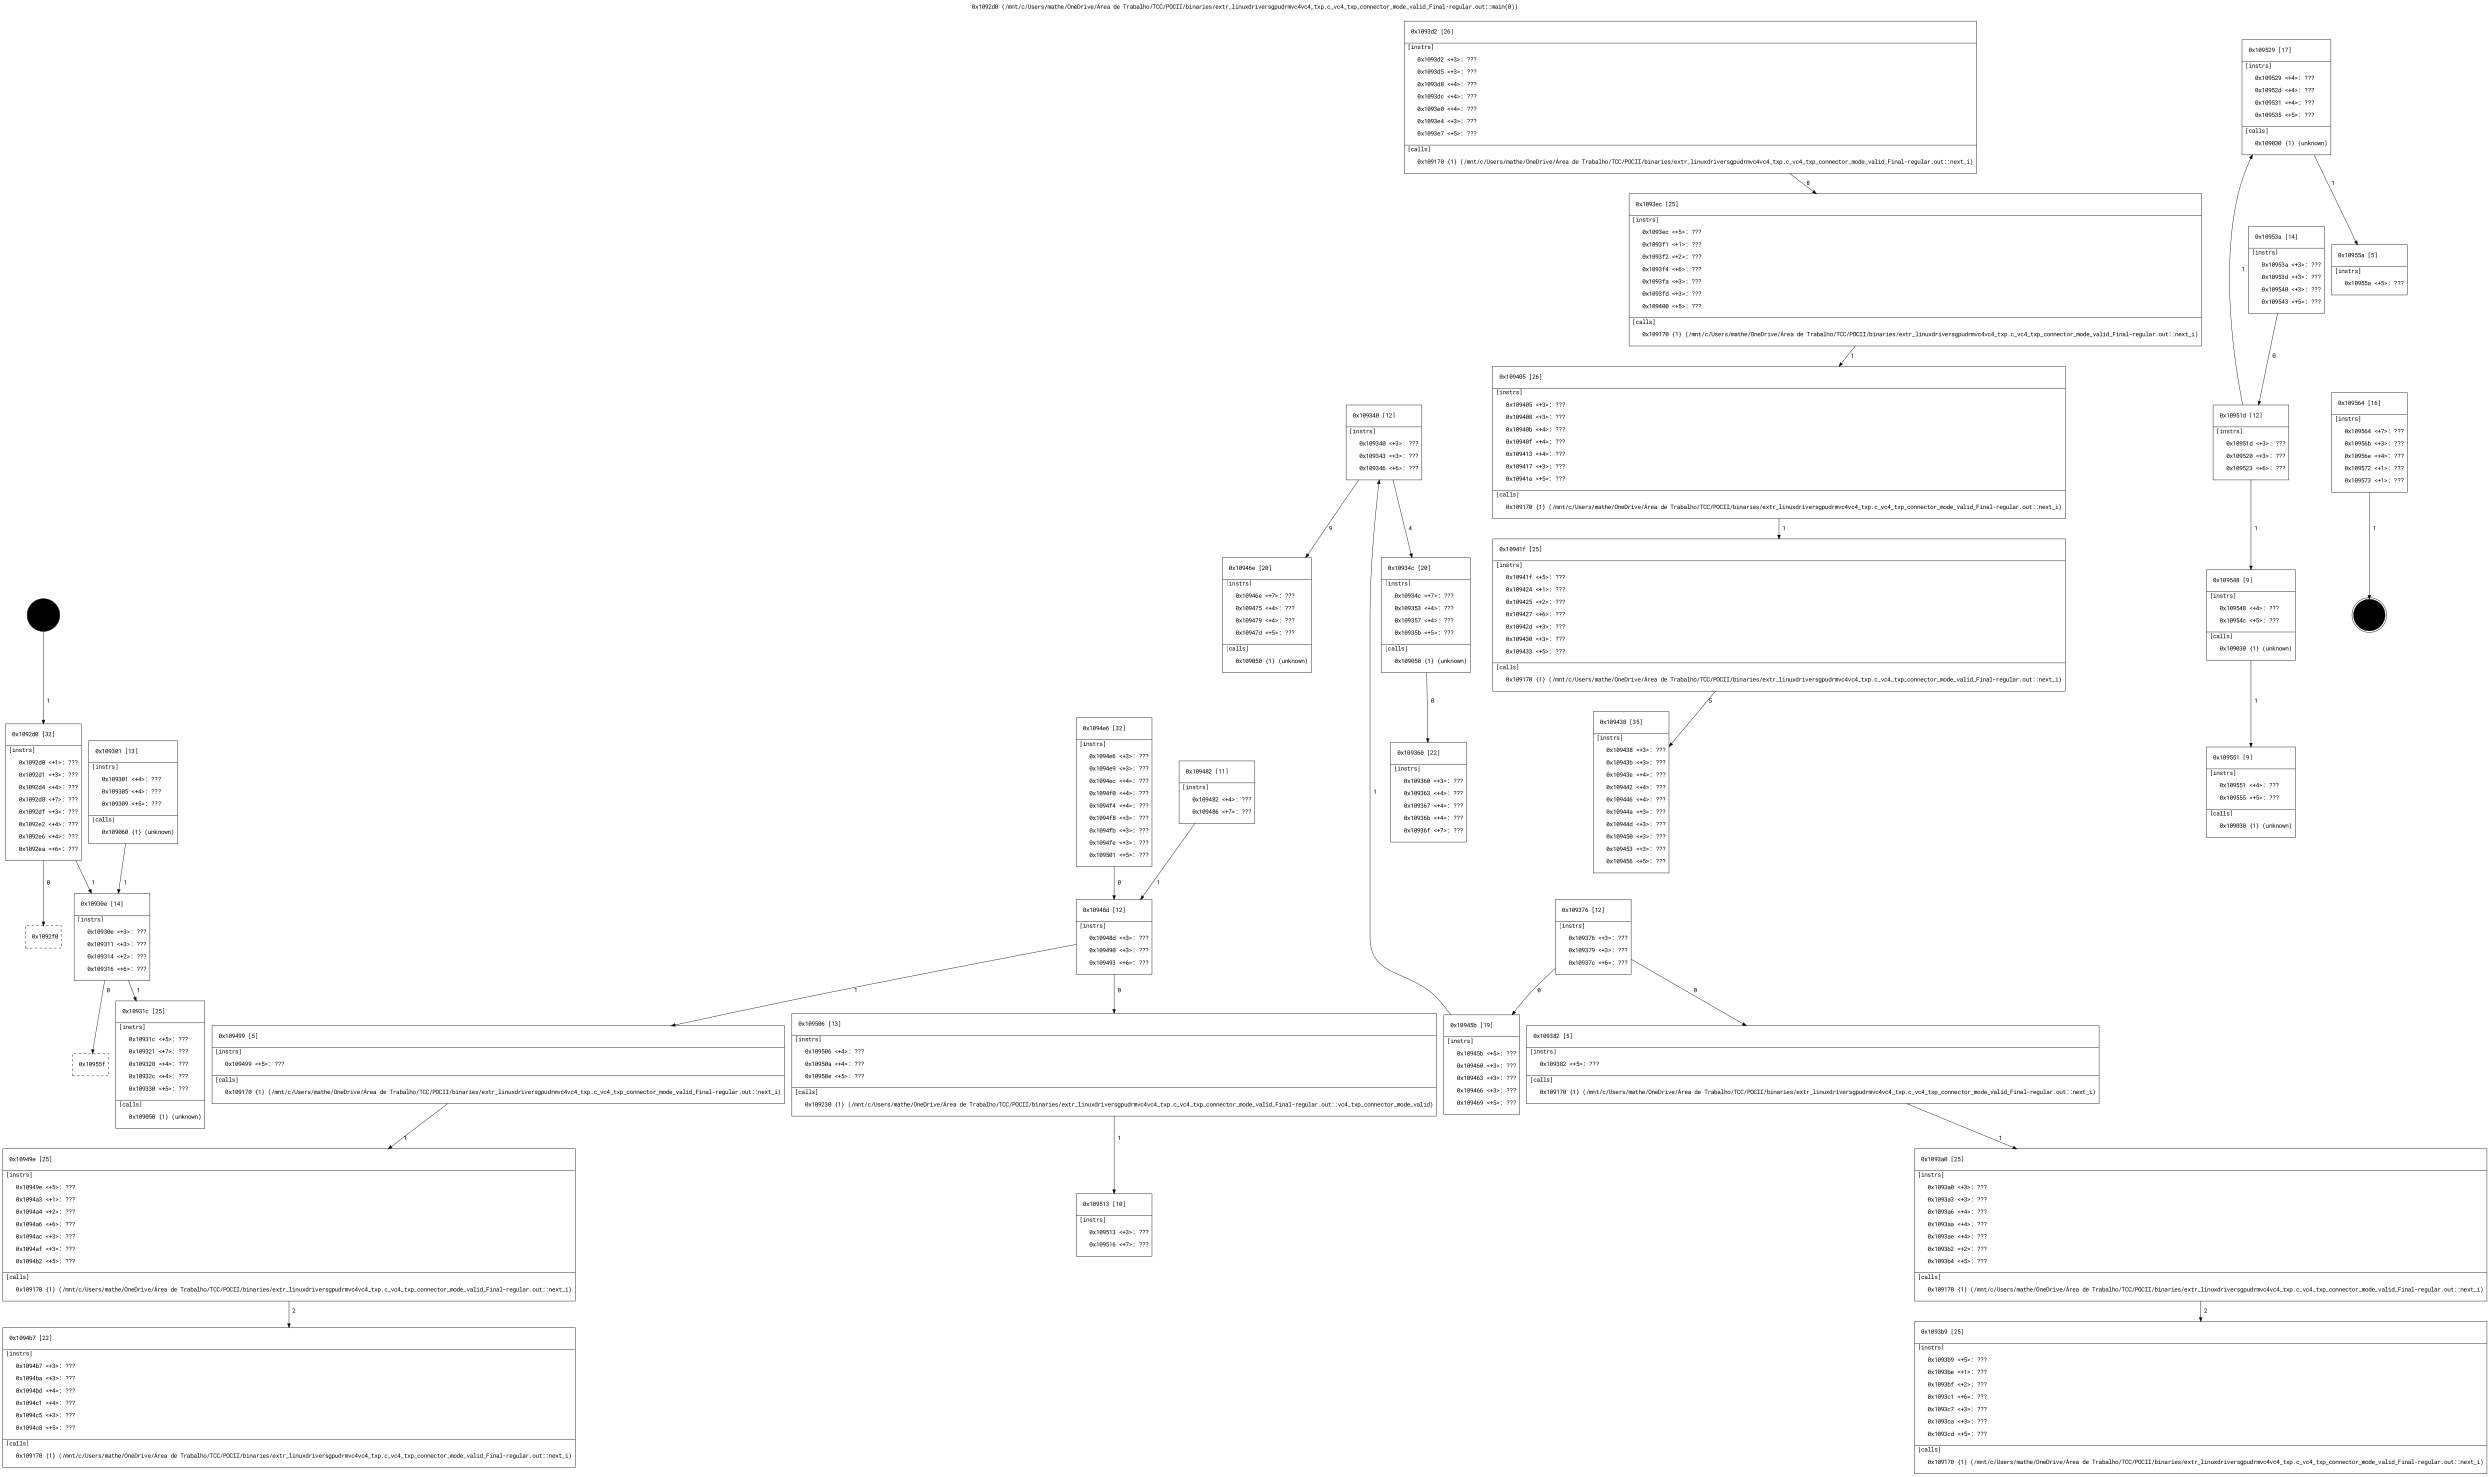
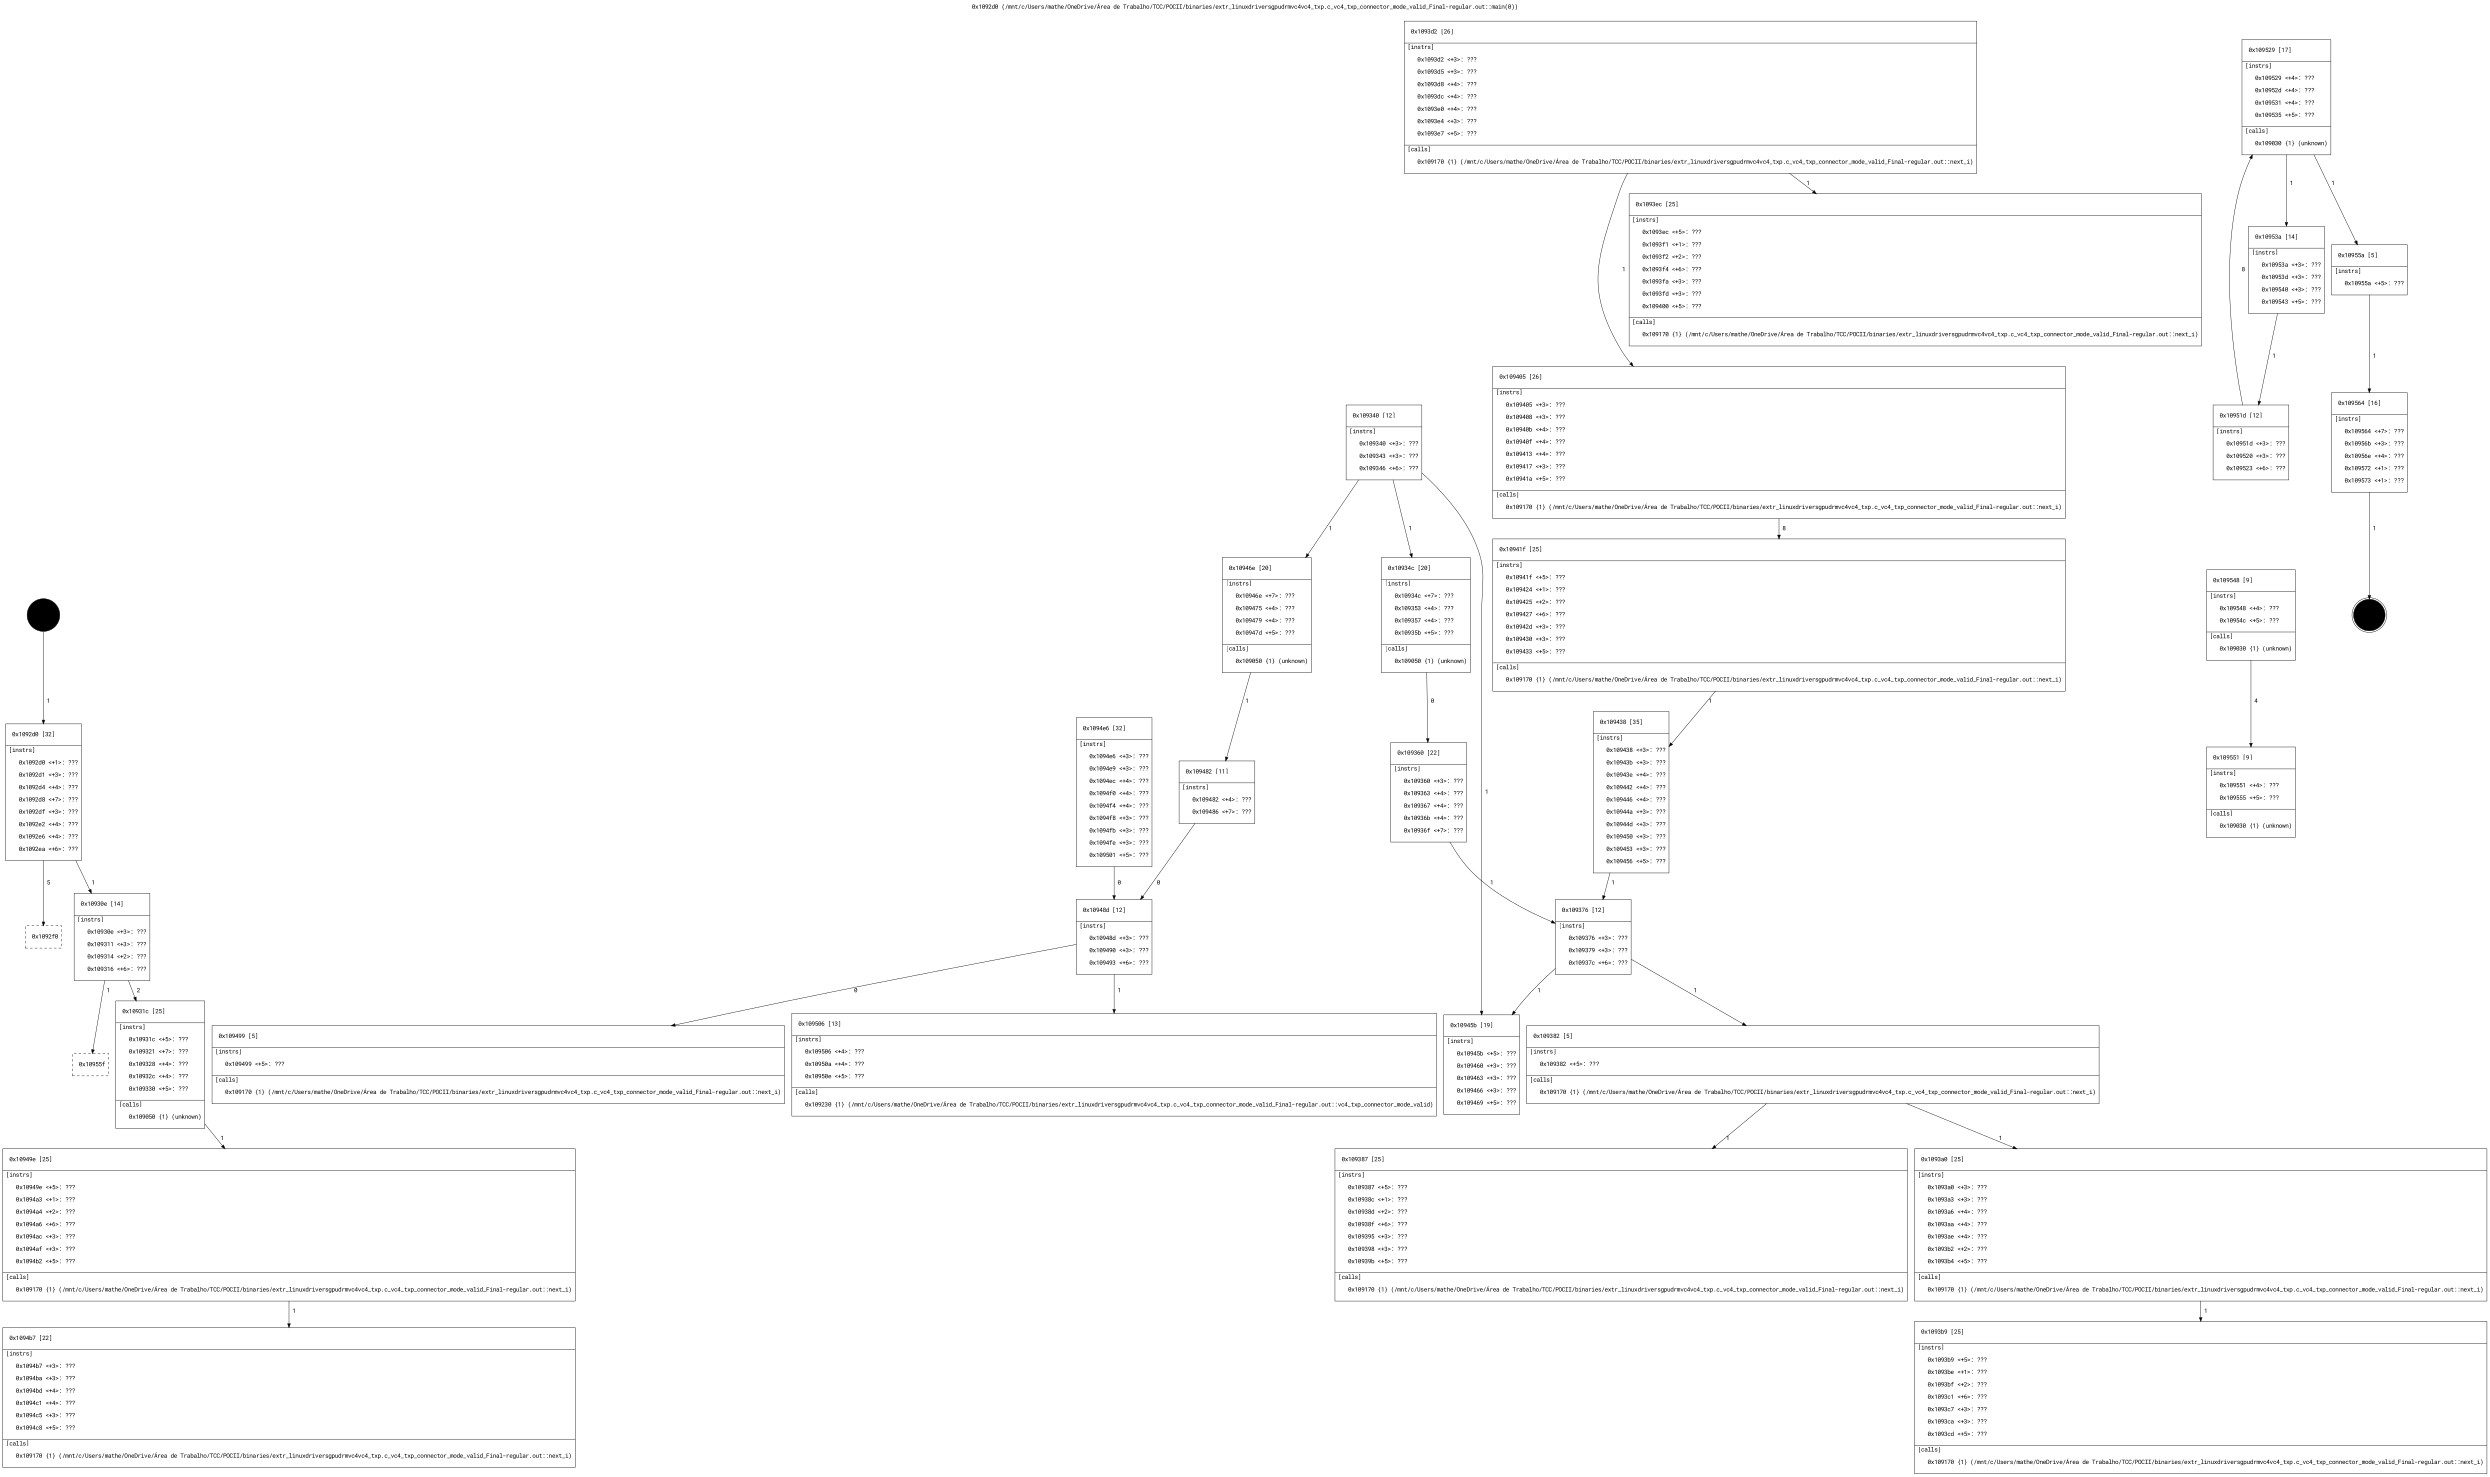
edge "0x1093d2 [26]" -> "0x1093ec [25]": label " 8" -> " 1"
edge "0x109529 [17]" -> "0x10953a [14]": added, label "1"
edge "0x10951d [12]" -> "0x109529 [17]": label " 1" -> " 8"
edge "0x10955a [5]" -> "0x109564 [16]": added, label "1"
edge "0x1093ec [25]" -> "0x109405 [26]": now "0x1093d2 [26]" -> "0x109405 [26]"
edge "0x10953a [14]" -> "0x10951d [12]": label " 0" -> " 1"
edge "0x10951d [12]" -> "0x109548 [9]": removed, label "1"
edge "0x109340 [12]" -> "0x10946e [20]": label " 9" -> " 1"
edge "0x109340 [12]" -> "0x10934c [20]": label " 4" -> " 1"
edge "0x109405 [26]" -> "0x10941f [25]": label " 1" -> " 8"
edge "0x10941f [25]" -> "0x109438 [35]": label " 5" -> " 1"
edge "0x109548 [9]" -> "0x109551 [9]": label " 1" -> " 4"
edge "0x10946e [20]" -> "0x109482 [11]": added, label "1"
edge "0x10945b [19]" -> "0x109340 [12]": reversed
node "0x109301 [13]": removed
edge "0x1092d0 [32]" -> "0x1092f0": label " 0" -> " 5"
edge "0x109482 [11]" -> "0x10948d [12]": label " 1" -> " 0"
edge "0x109438 [35]" -> "0x109376 [12]": added, label "1"
edge "0x109360 [22]" -> "0x109376 [12]": added, label "1"
edge "0x10930e [14]" -> "0x10955f": label " 0" -> " 1"
edge "0x10930e [14]" -> "0x10931c [25]": label " 1" -> " 2"
edge "0x10948d [12]" -> "0x109499 [5]": label " 1" -> " 0"
edge "0x10948d [12]" -> "0x109506 [13]": label " 0" -> " 1"
edge "0x109376 [12]" -> "0x10945b [19]": label " 0" -> " 1"
edge "0x109376 [12]" -> "0x109382 [5]": label " 0" -> " 1"
edge "0x109499 [5]" -> "0x10949e [25]": now "0x10931c [25]" -> "0x10949e [25]"
node "0x109513 [10]": removed
node "0x109387 [25]": added
edge "0x10949e [25]" -> "0x1094b7 [22]": label " 2" -> " 1"
edge "0x1093a0 [25]" -> "0x1093b9 [25]": label " 2" -> " 1"
